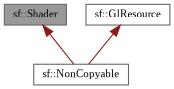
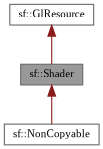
edge "sf::NonCopyable" -> "sf::GlResource": now "sf::Shader" -> "sf::GlResource"
